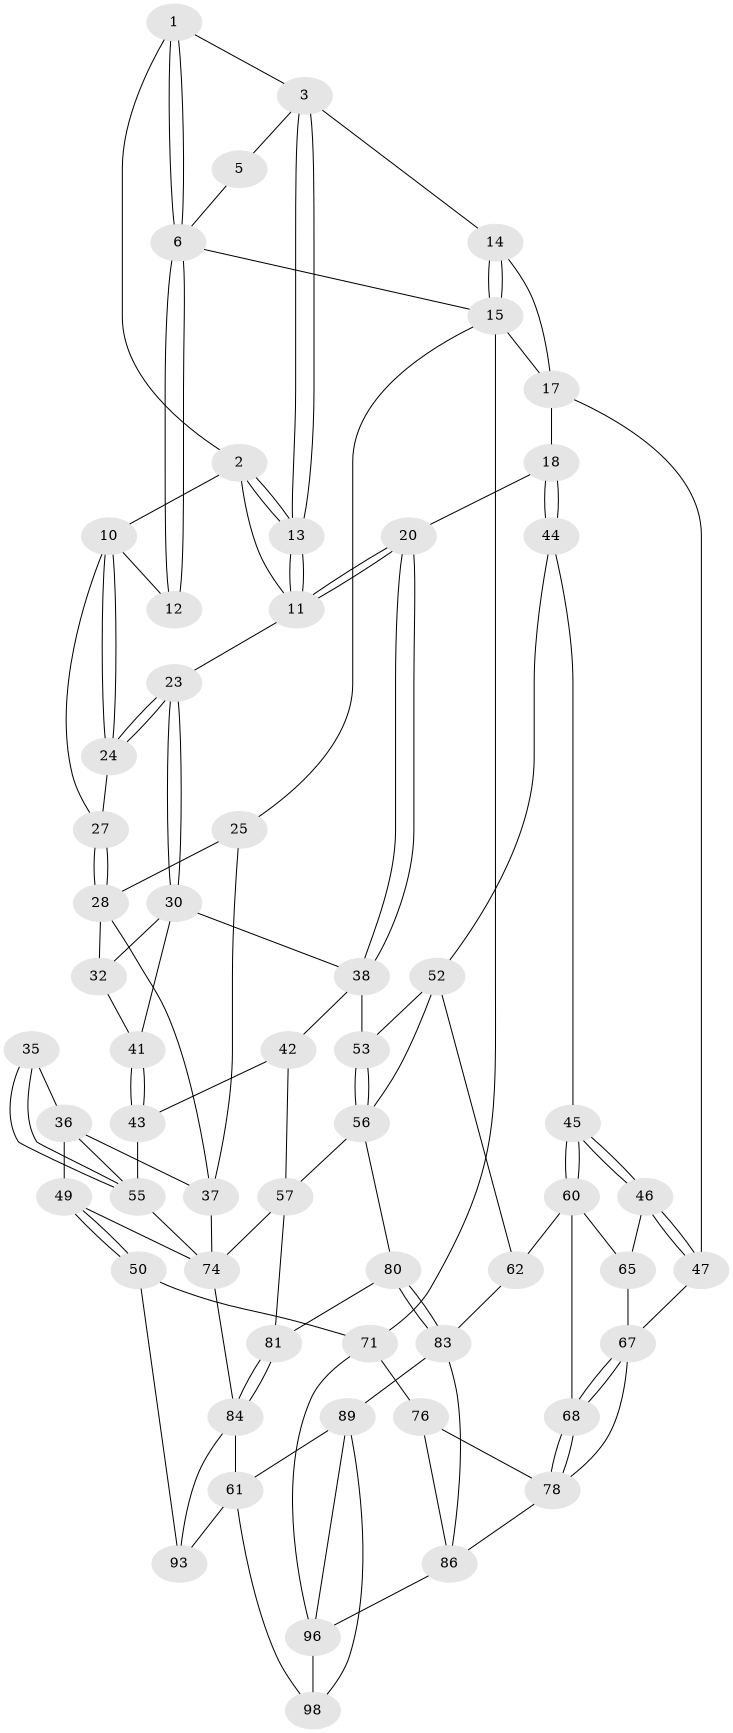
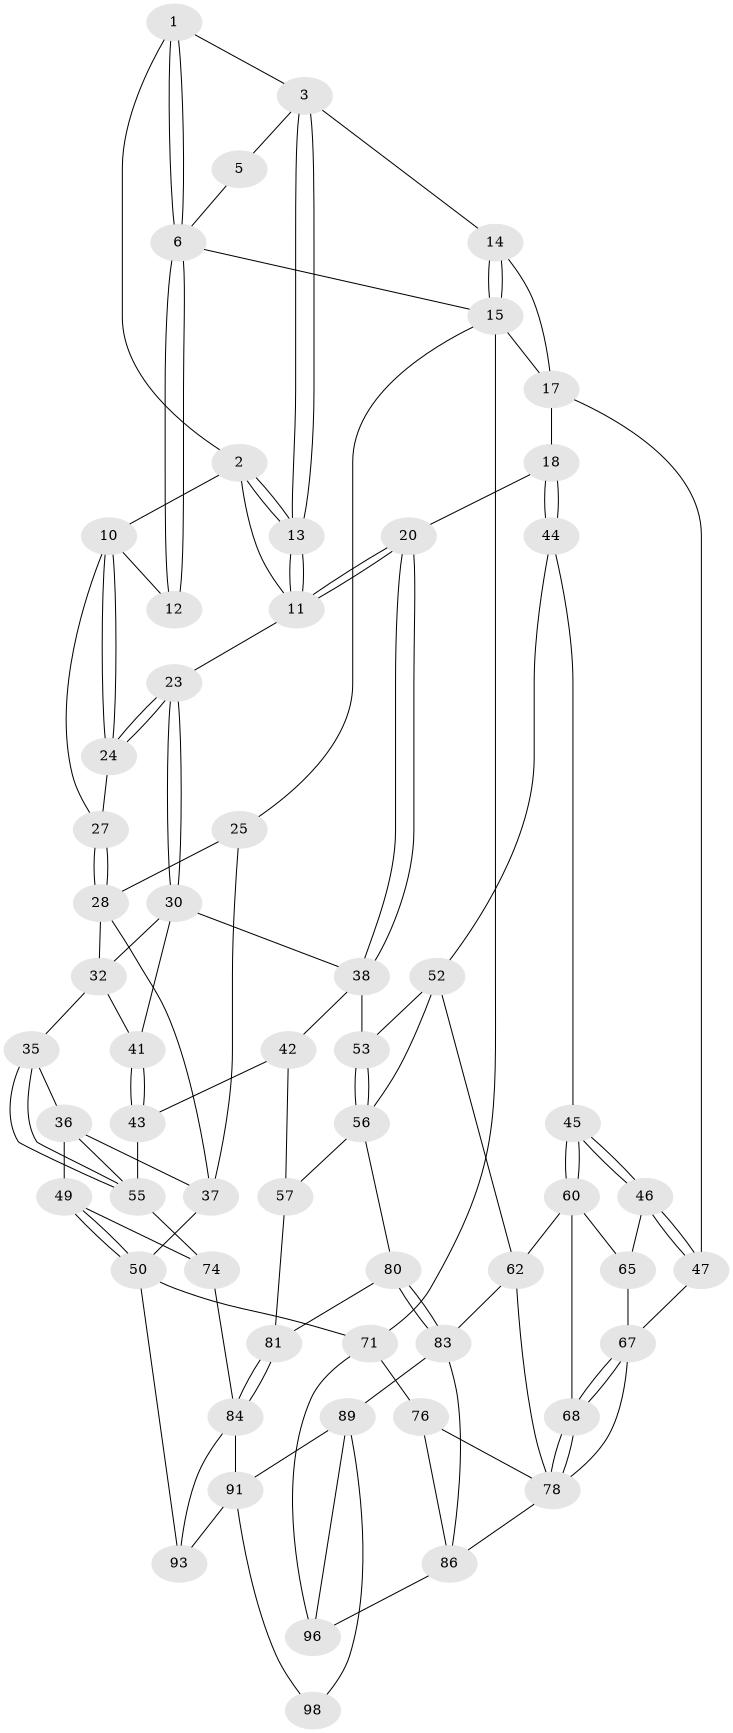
edge "32" -- "35": added
edge "57" -- "74": removed
edge "37" -- "74": now "37" -- "50"
edge "62" -- "78": added
node "61": label "61" -> "91"
edge "96" -- "98": removed
